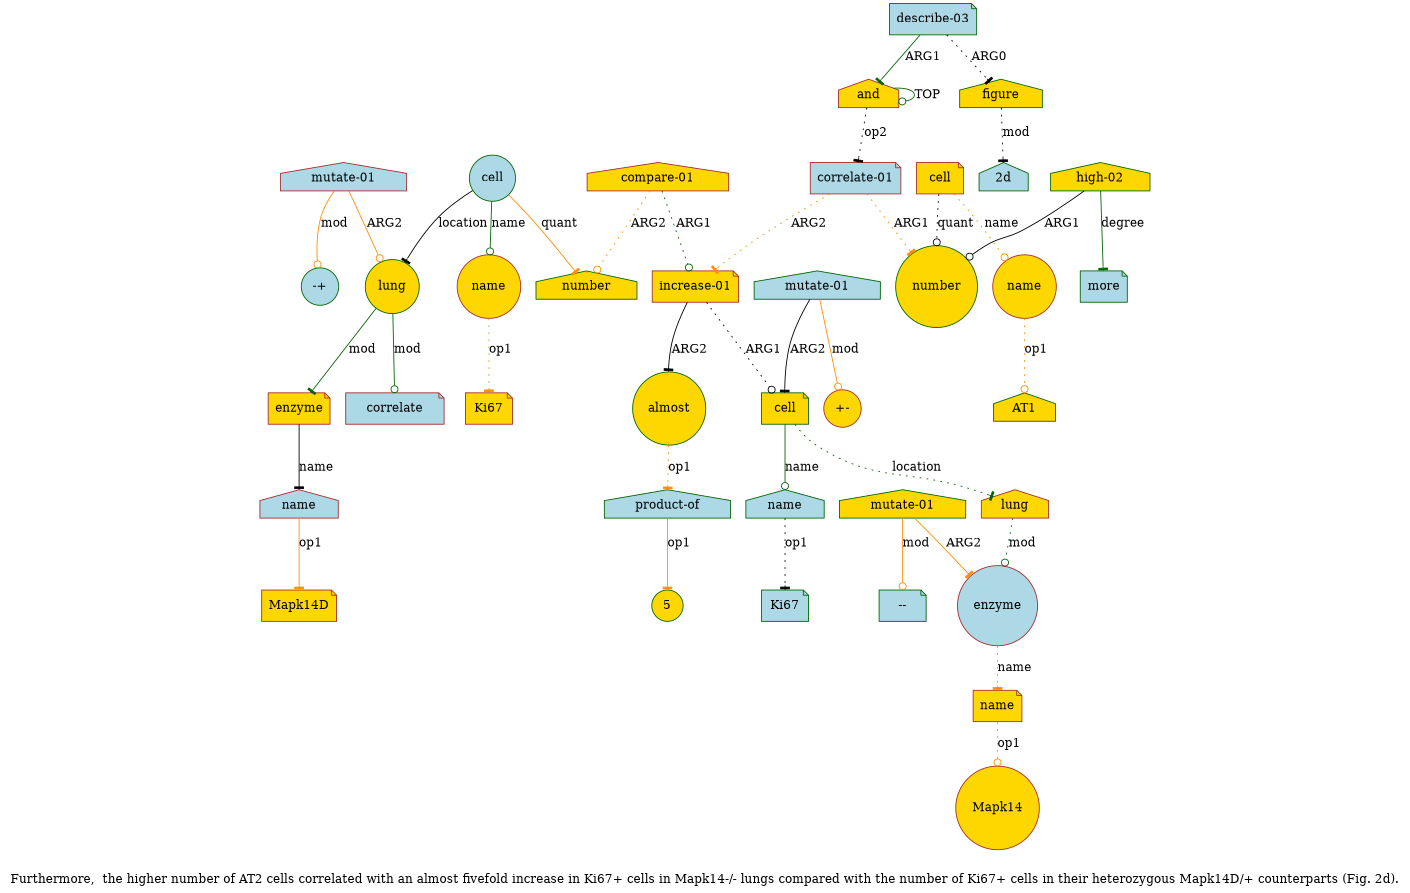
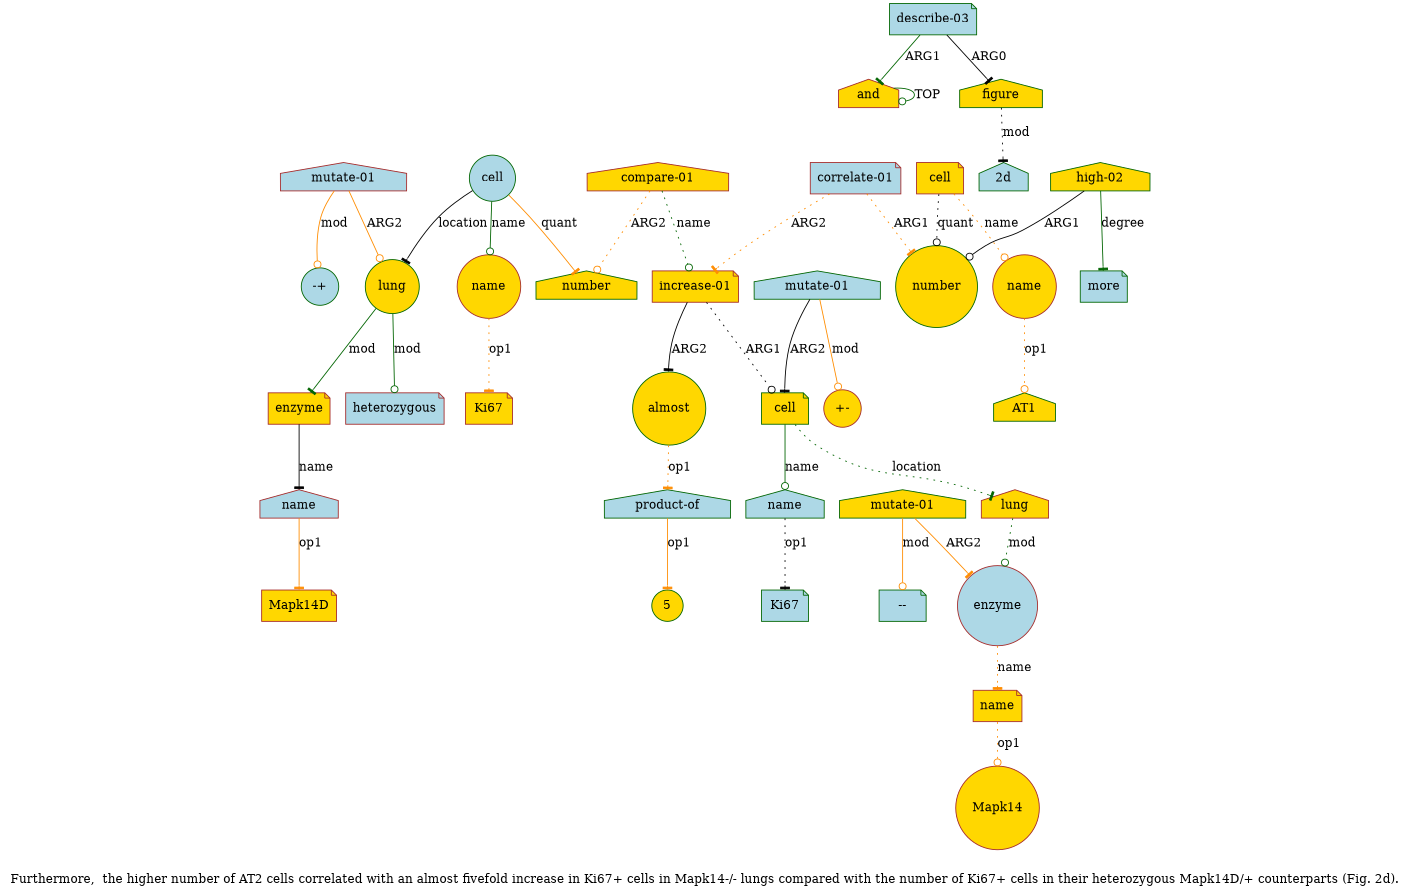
edge "describe-03" -> "figure": style dotted -> solid
edge "and" -> "correlate-01": removed, label "op2"
edge "compare-01" -> "increase-01": label "ARG1" -> "name"
node "correlate": label "correlate" -> "heterozygous"
